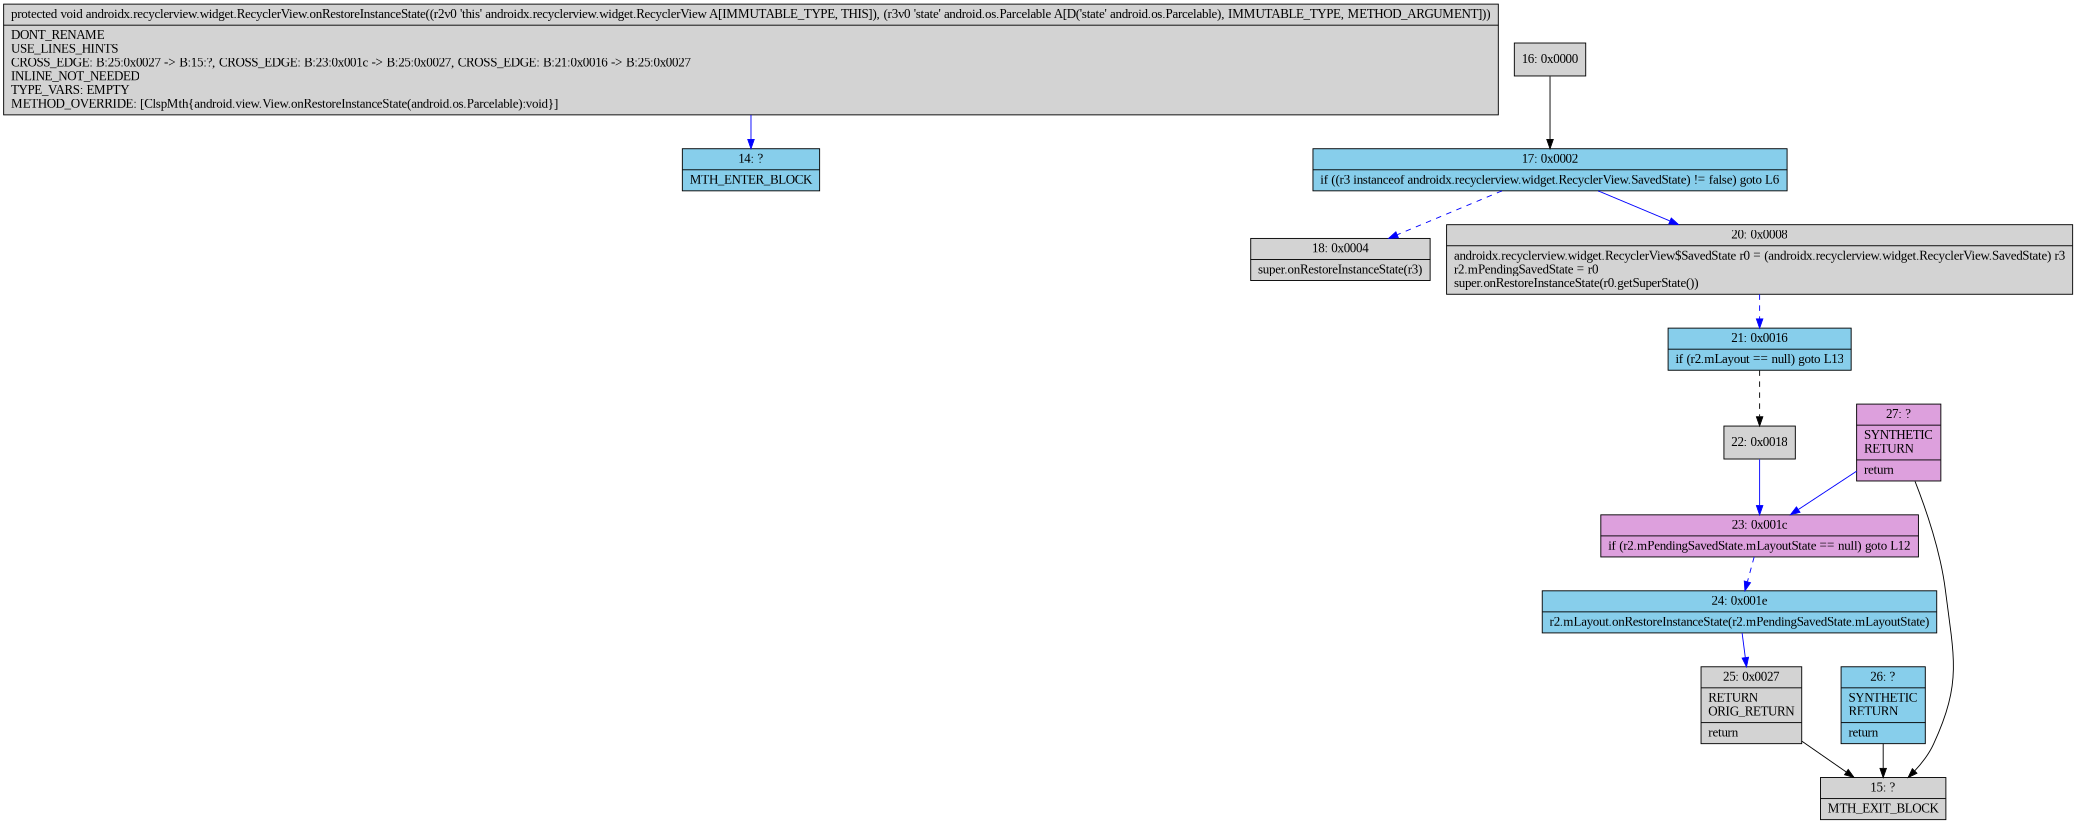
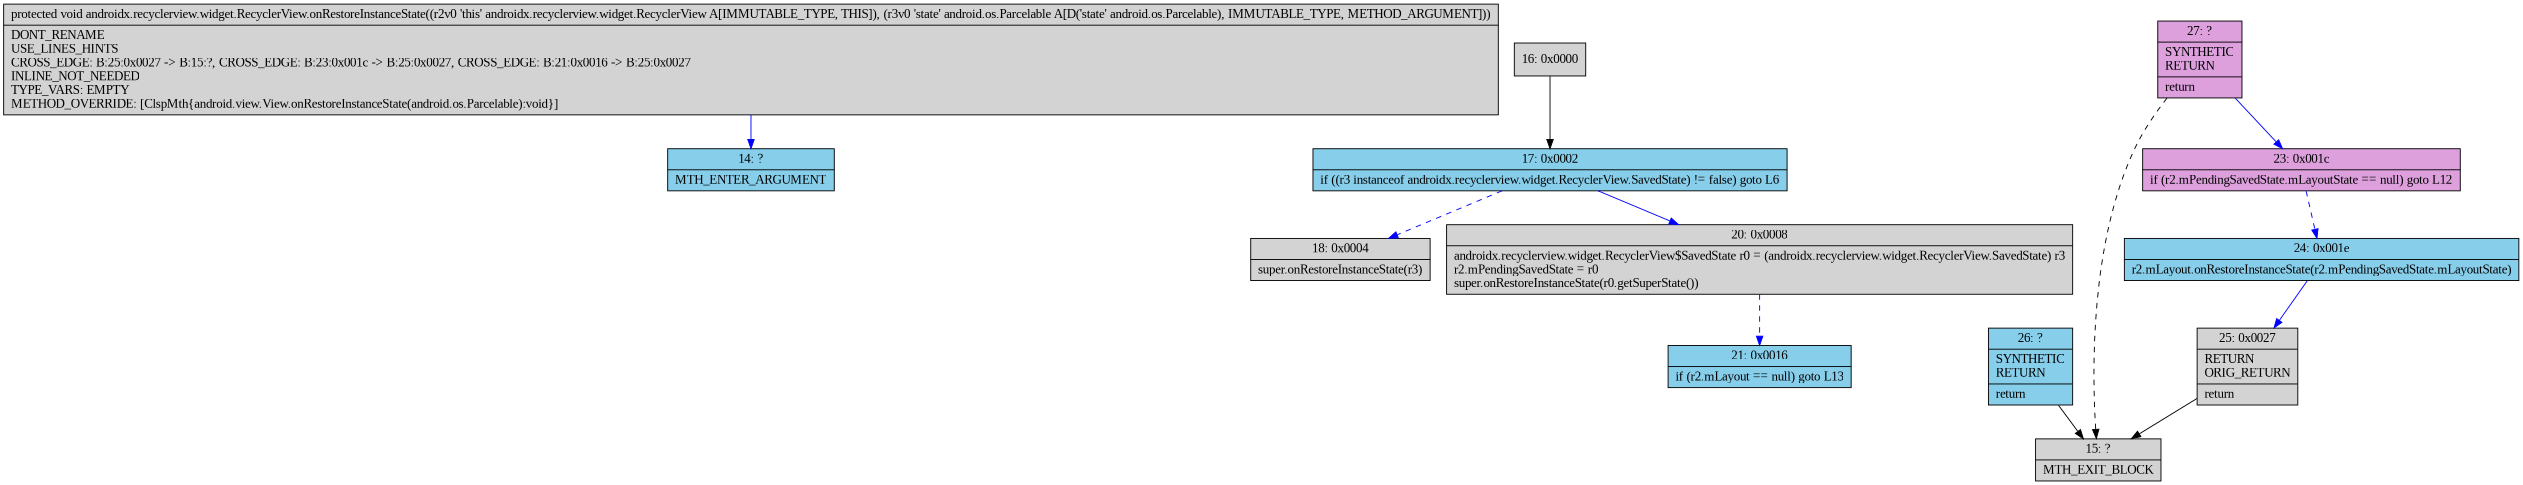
node "14: ?": text "MTH_ENTER_BLOCK" -> "MTH_ENTER_ARGUMENT"
node "22: 0x0018": removed
edge "27: ?" -> "15: ?": style solid -> dashed
